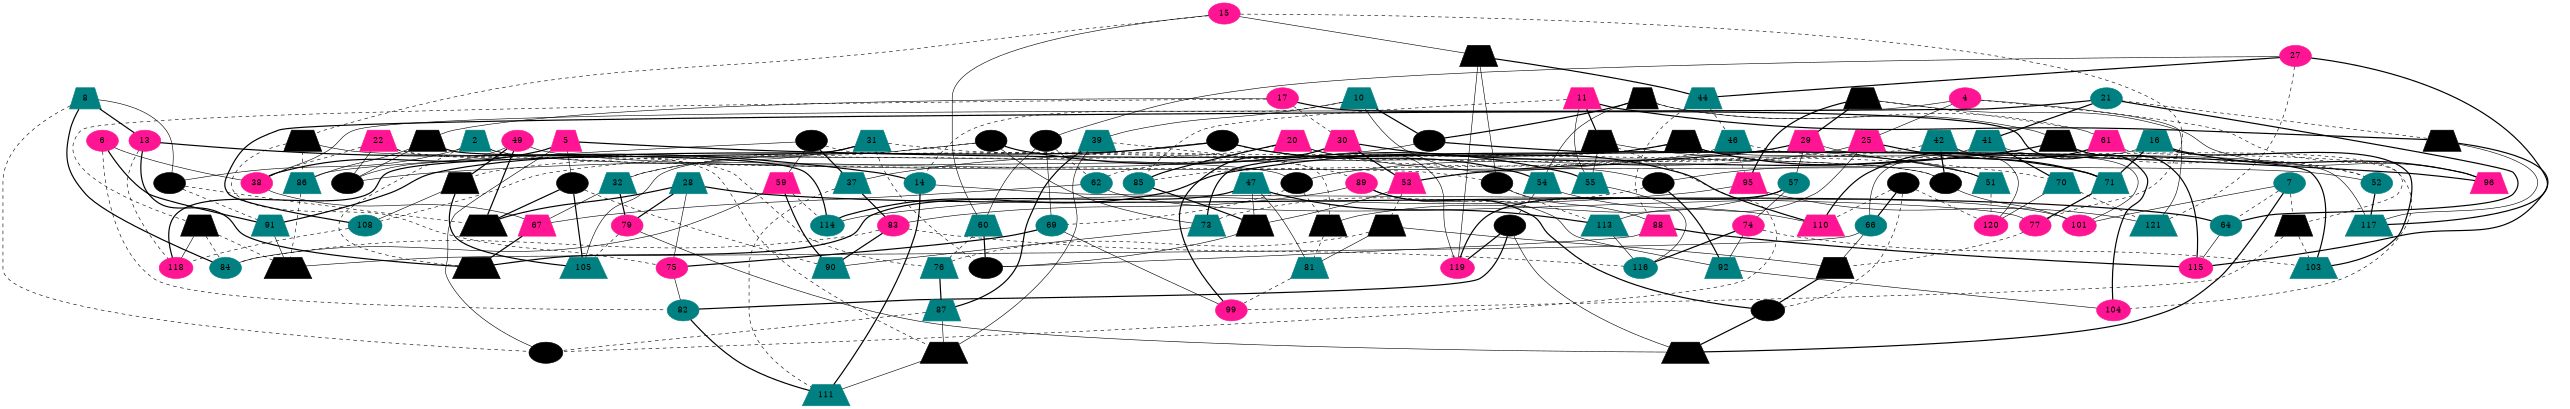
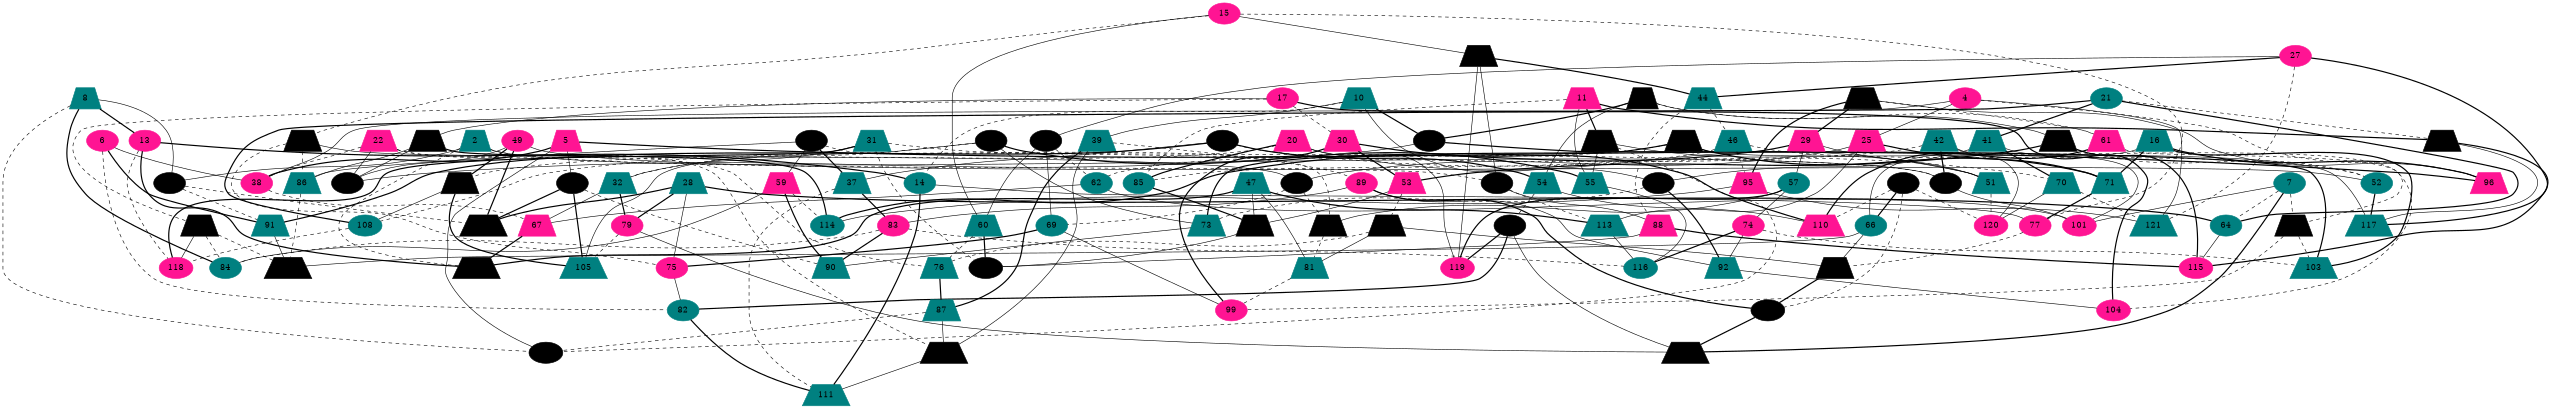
edge "38" -- "67": style solid -> dashed
